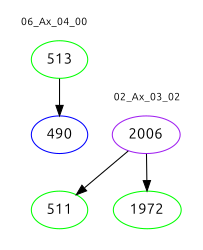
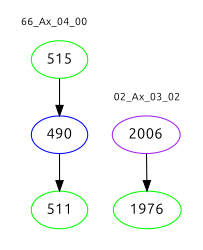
cluster "06_Ax_04_00": label "06_Ax_04_00" -> "66_Ax_04_00"
node "513": label "513" -> "515"
edge "2006" -> "511": now "490" -> "511"
node "1972": label "1972" -> "1976"
